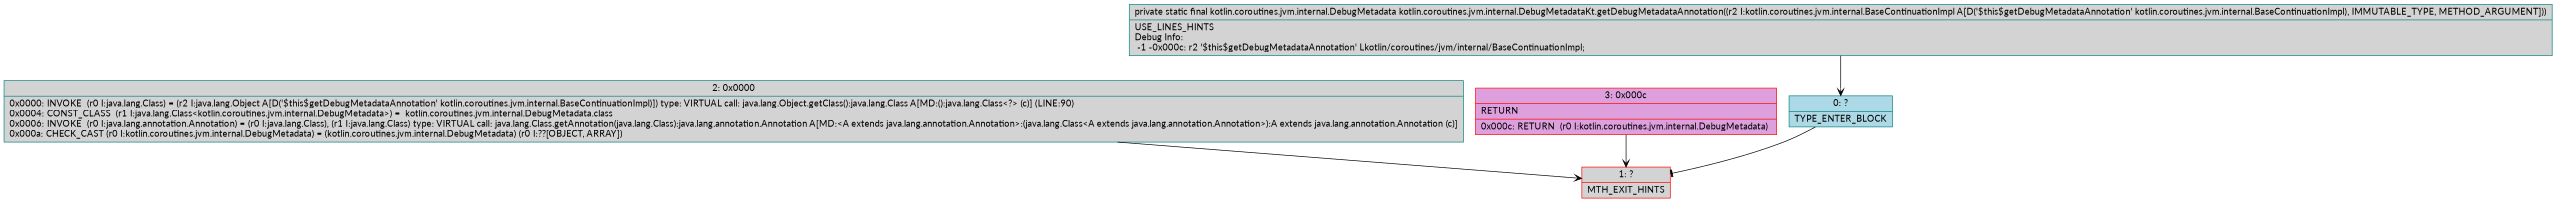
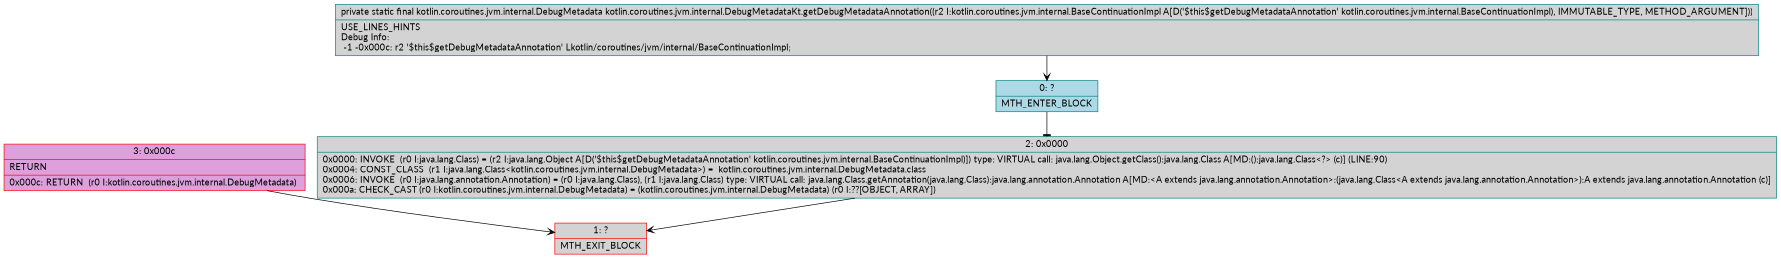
node "0: ?": text "TYPE_ENTER_BLOCK" -> "MTH_ENTER_BLOCK"
edge "0: ?" -> "1: ?": now "0: ?" -> "2: 0x0000"
node "1: ?": text "MTH_EXIT_HINTS" -> "MTH_EXIT_BLOCK"
